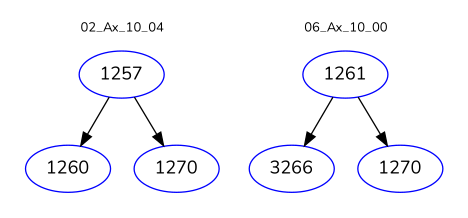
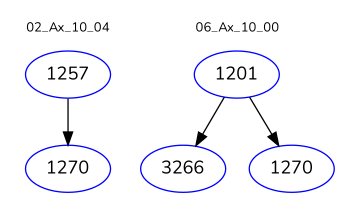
node "1261": label "1261" -> "1201"
node "1260": removed
